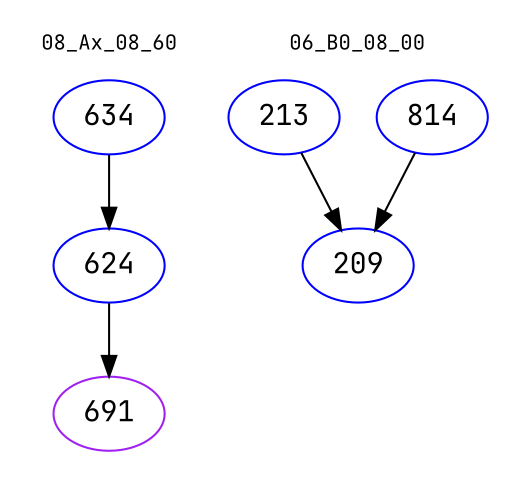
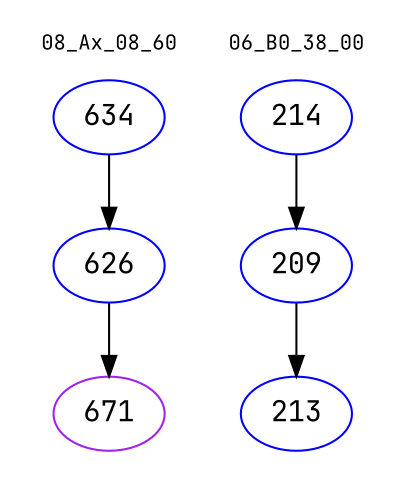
cluster "06_B0_08_00": label "06_B0_08_00" -> "06_B0_38_00"
node "814": label "814" -> "214"
edge "213" -> "209": reversed
node "624": label "624" -> "626"
node "691": label "691" -> "671"
